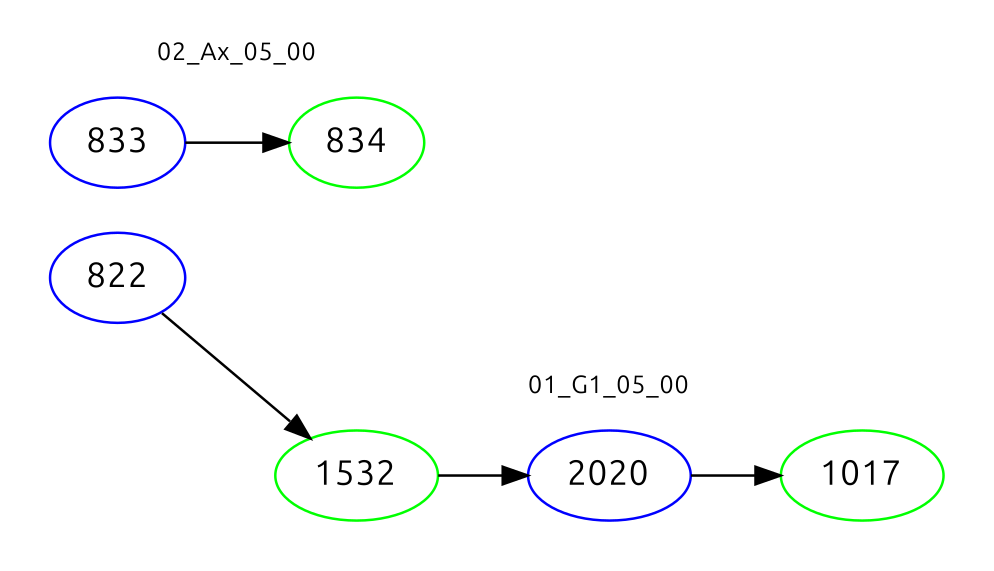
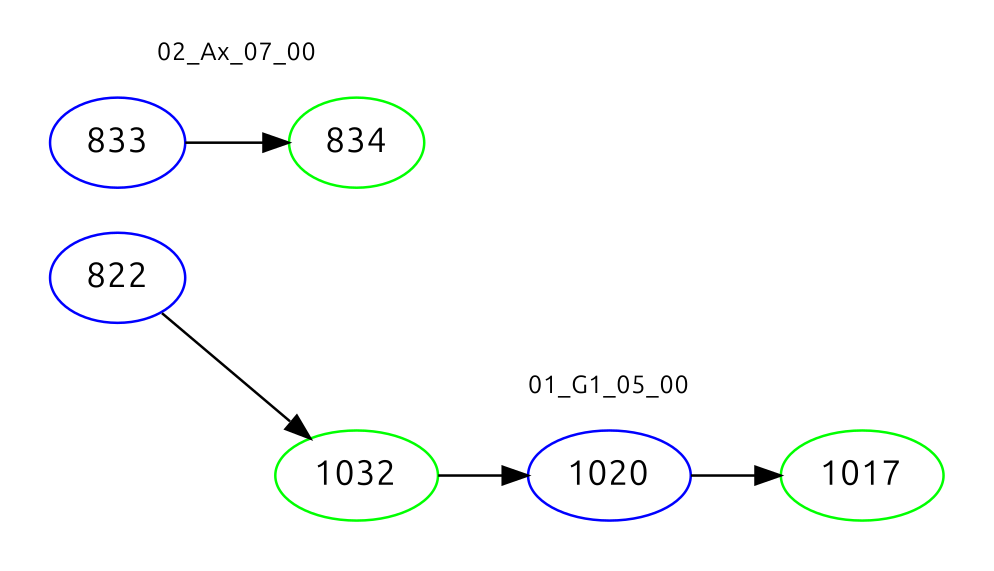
cluster "02_Ax_05_00": label "02_Ax_05_00" -> "02_Ax_07_00"
node "1532": label "1532" -> "1032"
node "2020": label "2020" -> "1020"
